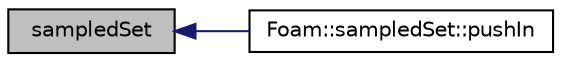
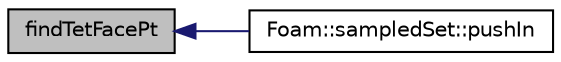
node "sampledSet": label "sampledSet" -> "findTetFacePt"
